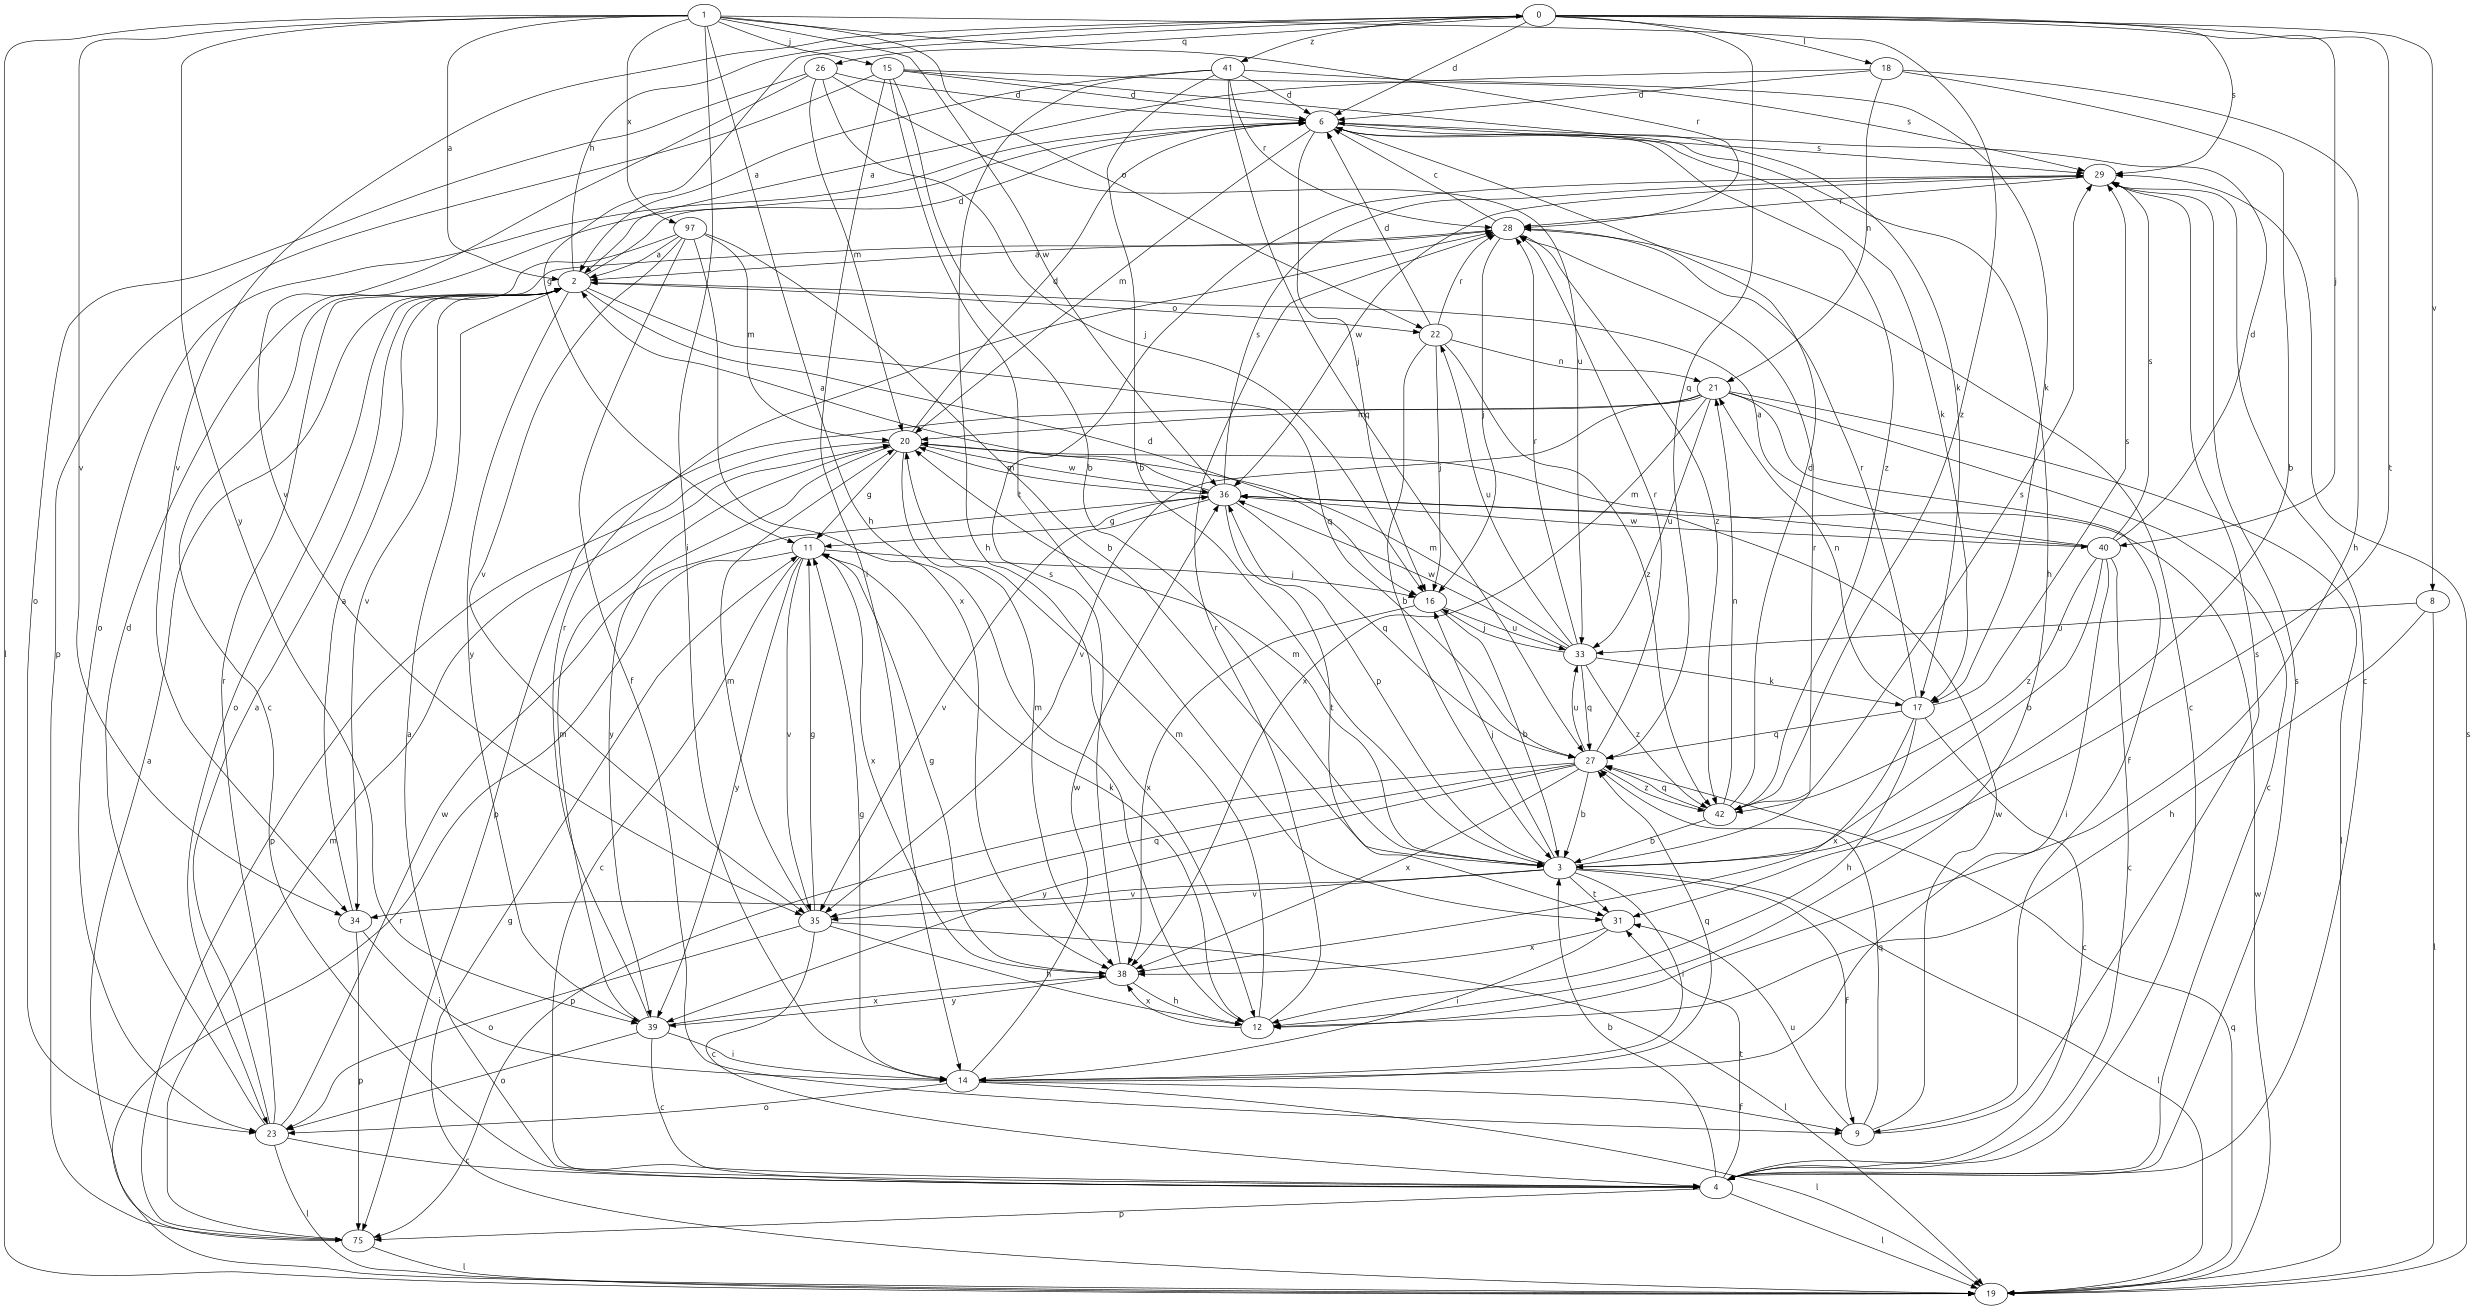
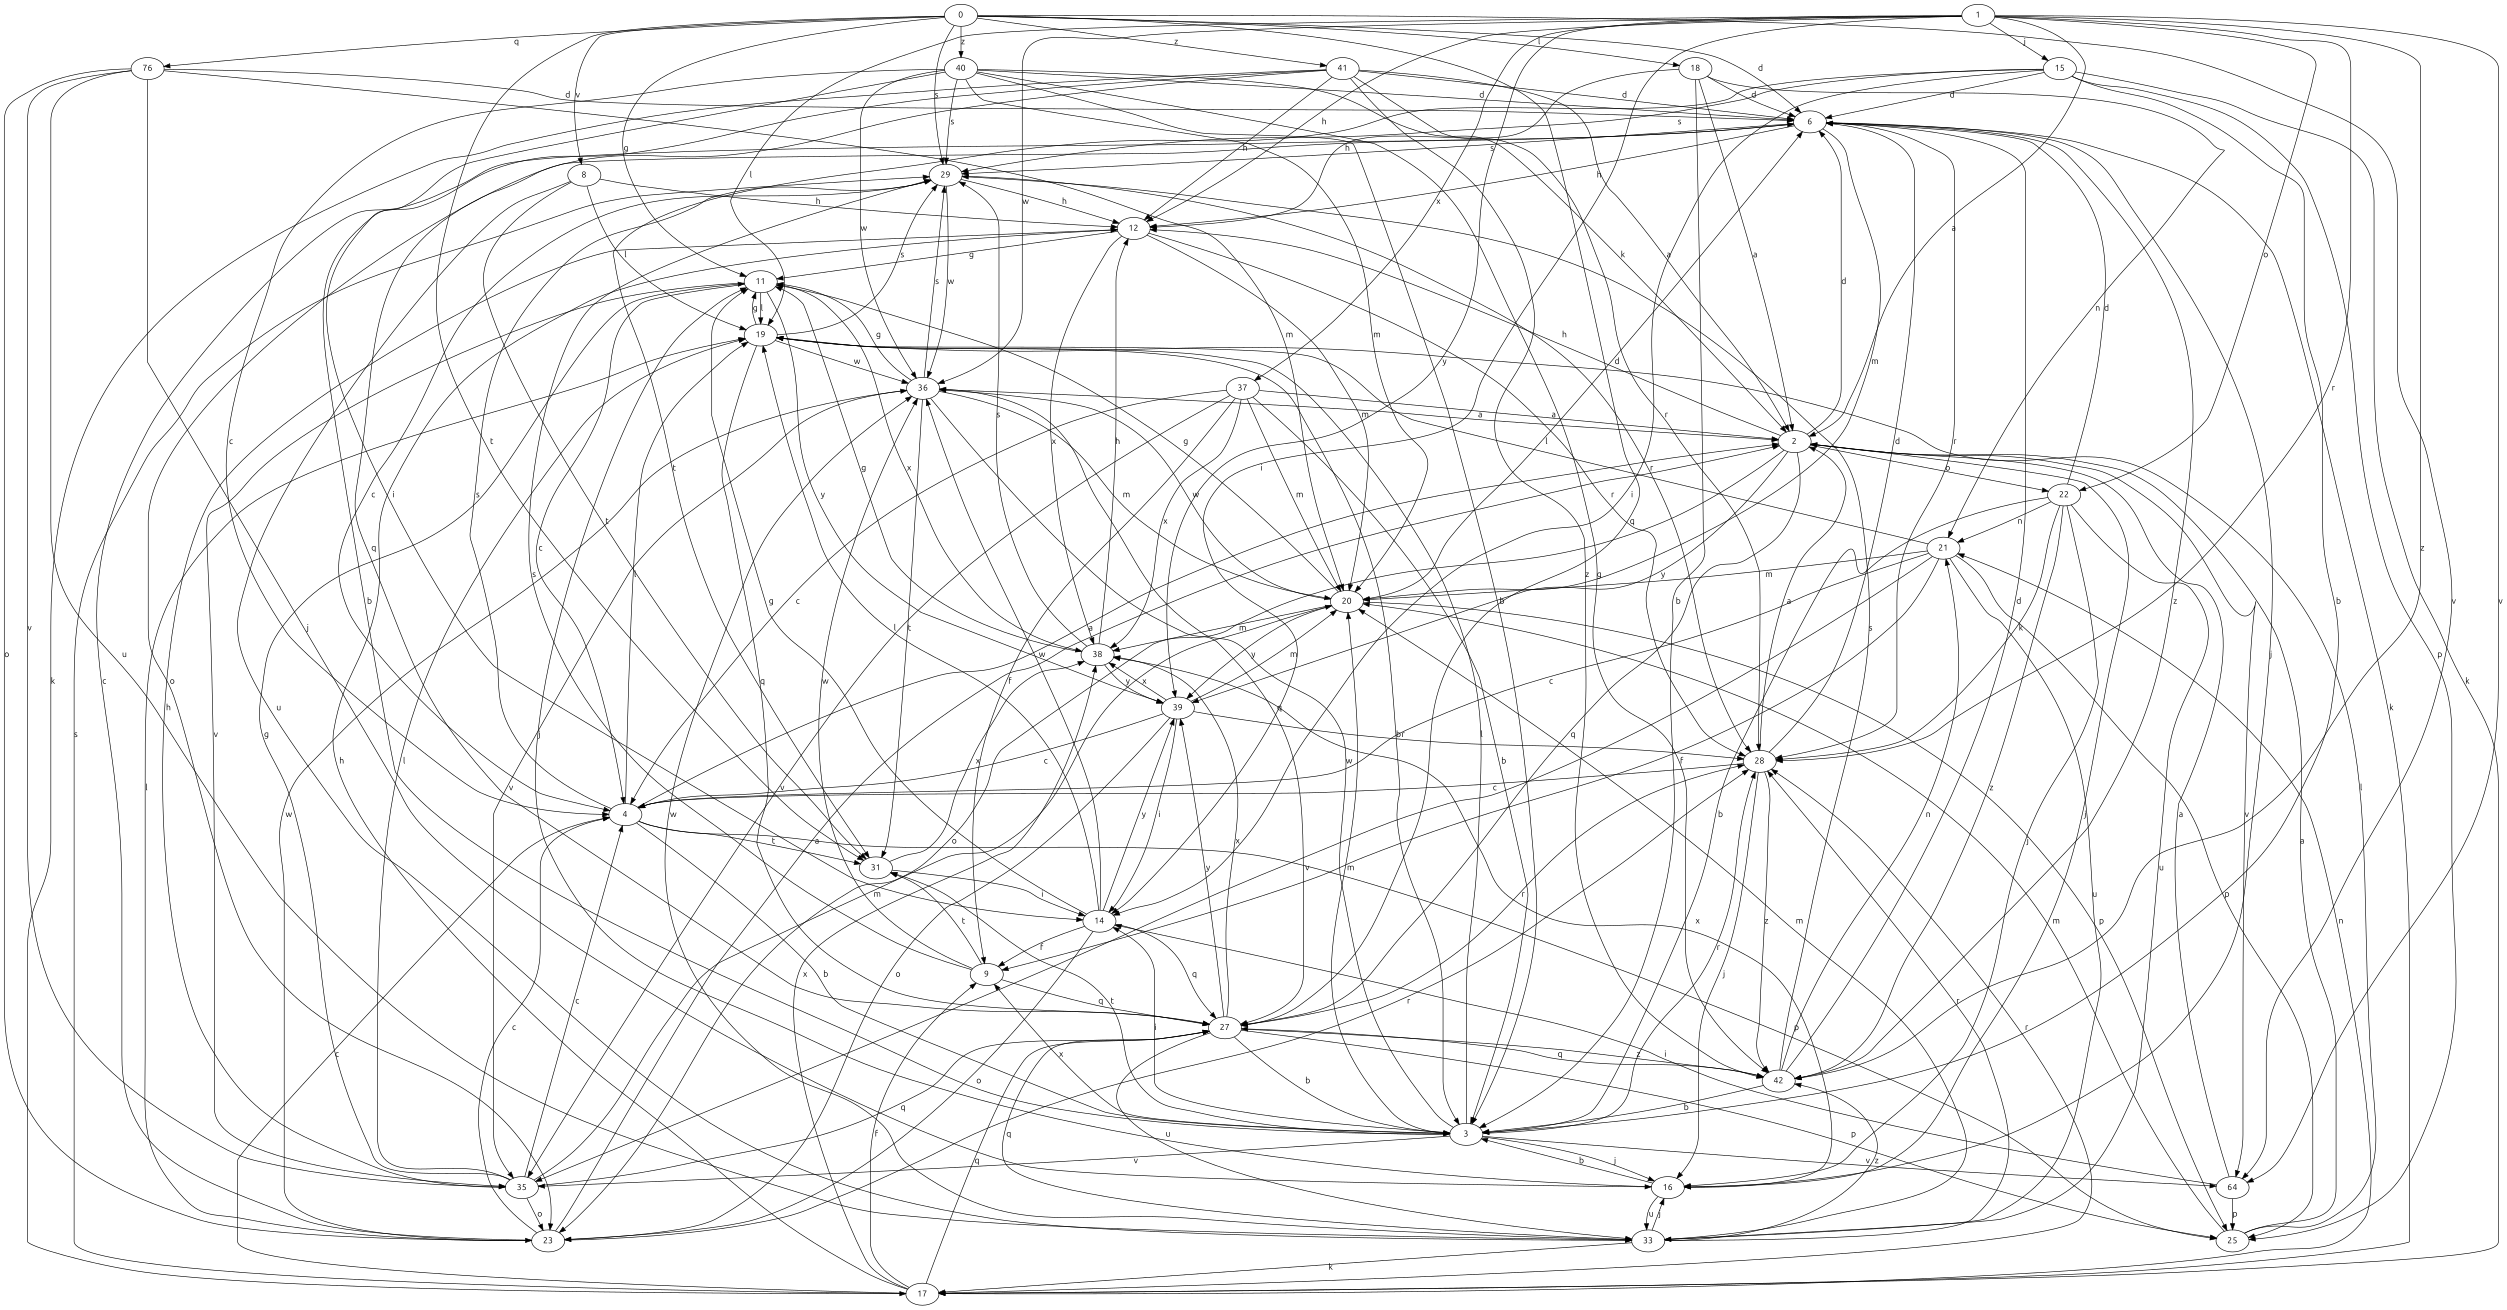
edge "2" -> "0": now "2" -> "12"
node "26": label "26" -> "76"
edge "28" -> "6": label "c" -> "d"
edge "29" -> "12": added, label "h"
node "97": label "97" -> "37"
edge "22" -> "28": label "r" -> "k"
edge "0" -> "40": label "j" -> "z"
edge "40" -> "2": label "a" -> "k"
edge "6" -> "28": added, label "r"
edge "2" -> "16": label "d" -> "j"
edge "19" -> "3": added, label "b"
edge "33" -> "22": reversed
edge "41" -> "42": added, label "z"
edge "36" -> "40": reversed
edge "8" -> "31": added, label "t"
edge "11" -> "16": reversed
edge "21" -> "38": removed, label "x"
edge "23" -> "6": label "d" -> "c"
edge "3" -> "36": label "p" -> "w"
edge "40" -> "42": label "z" -> "g"
edge "12" -> "11": label "k" -> "g"
edge "14" -> "39": added, label "y"
edge "27" -> "35": reversed
node "34": label "34" -> "64"
edge "11" -> "19": label "r" -> "l"
edge "3" -> "9": label "f" -> "x"
edge "9" -> "31": label "u" -> "t"
edge "17" -> "9": added, label "f"
node "75": label "75" -> "25"
